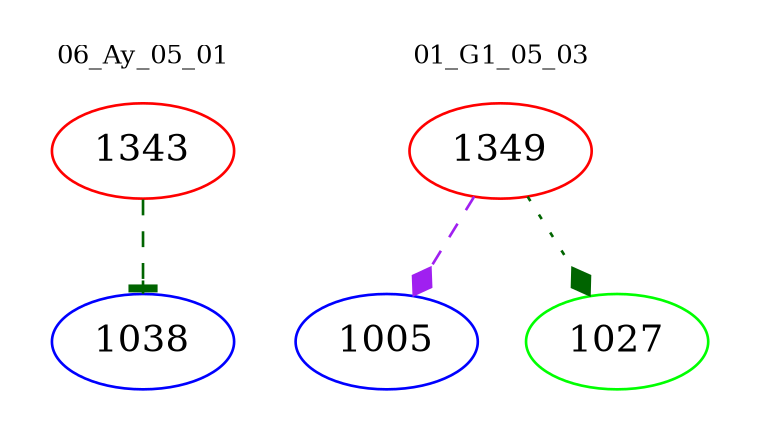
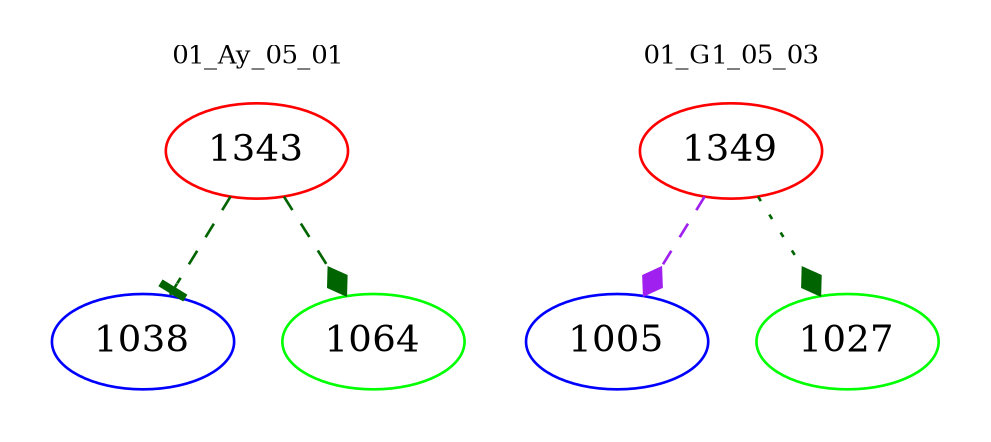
cluster "06_Ay_05_01": label "06_Ay_05_01" -> "01_Ay_05_01"
node "1064": added
